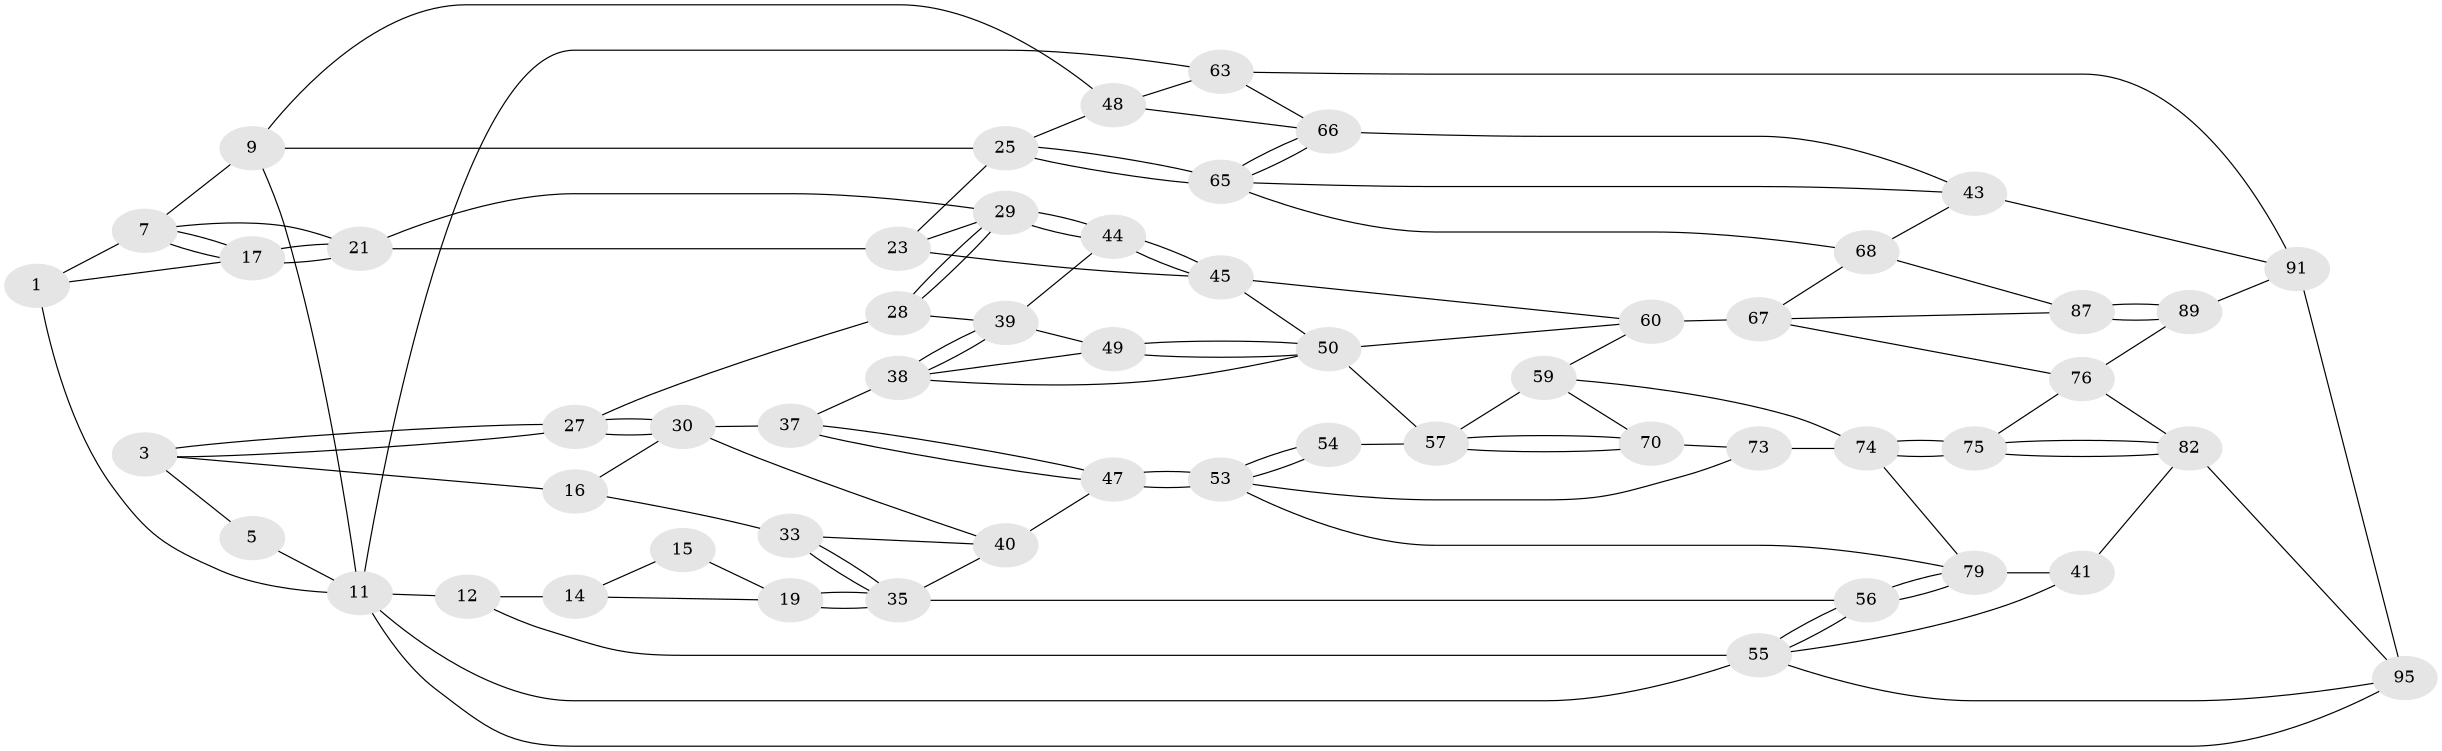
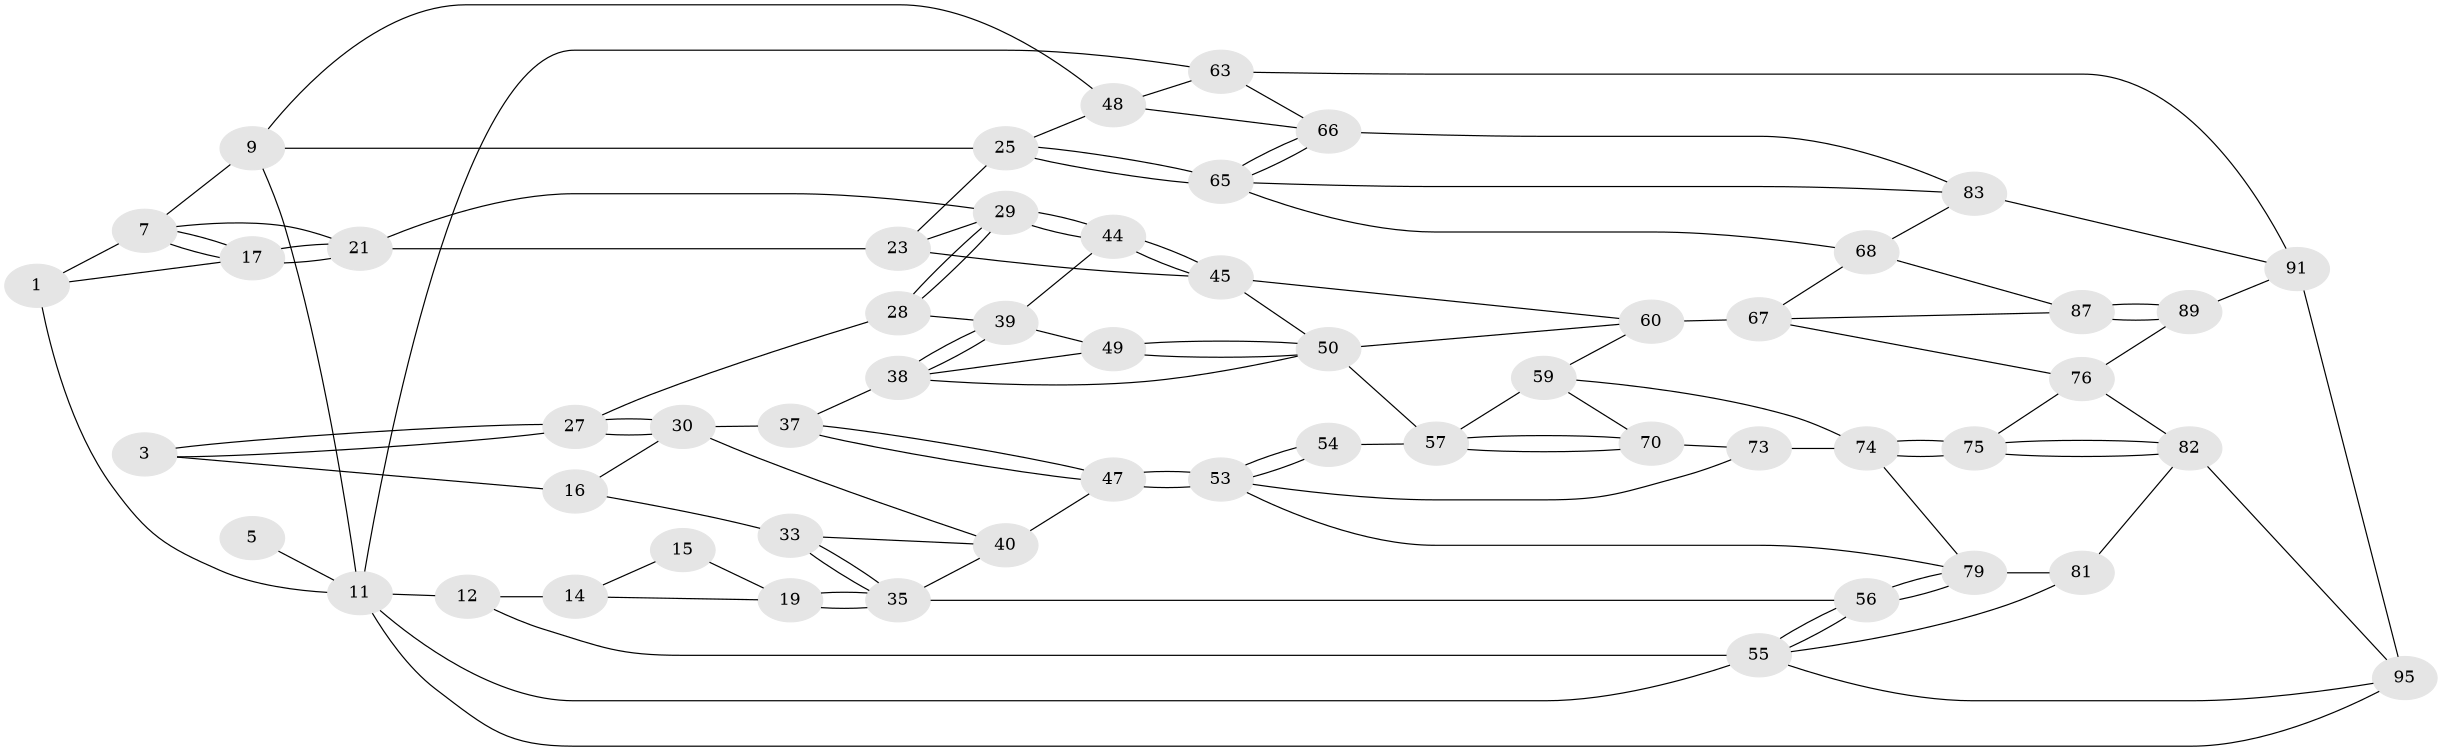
node "43": label "43" -> "83"
edge "3" -- "5": removed
node "41": label "41" -> "81"
